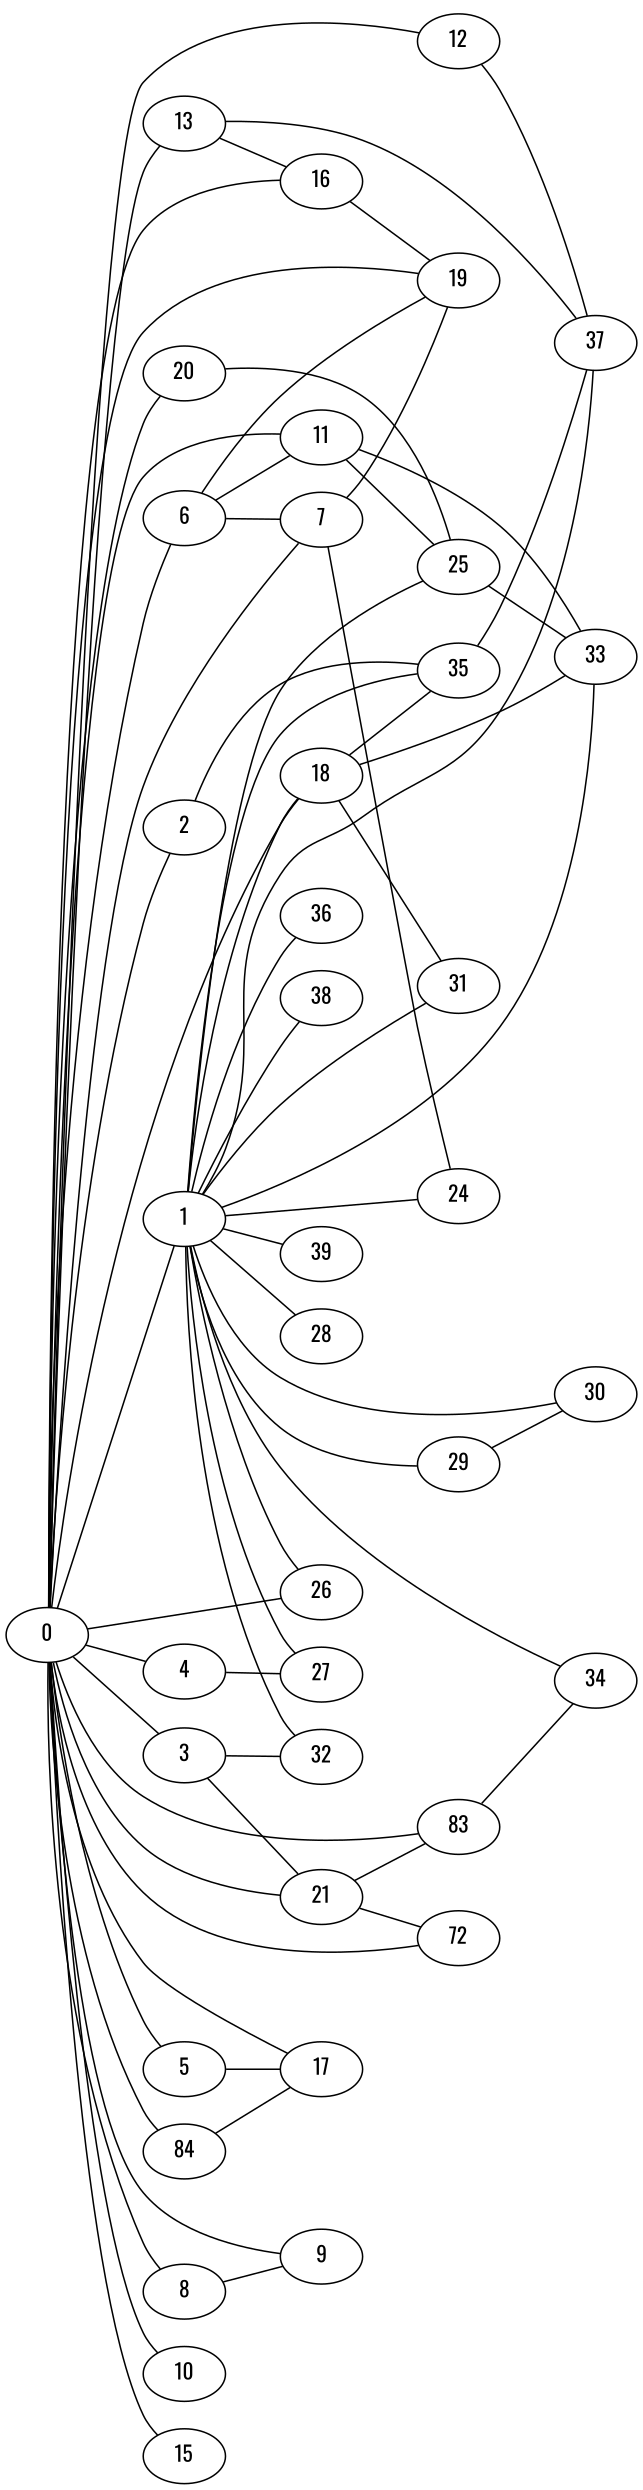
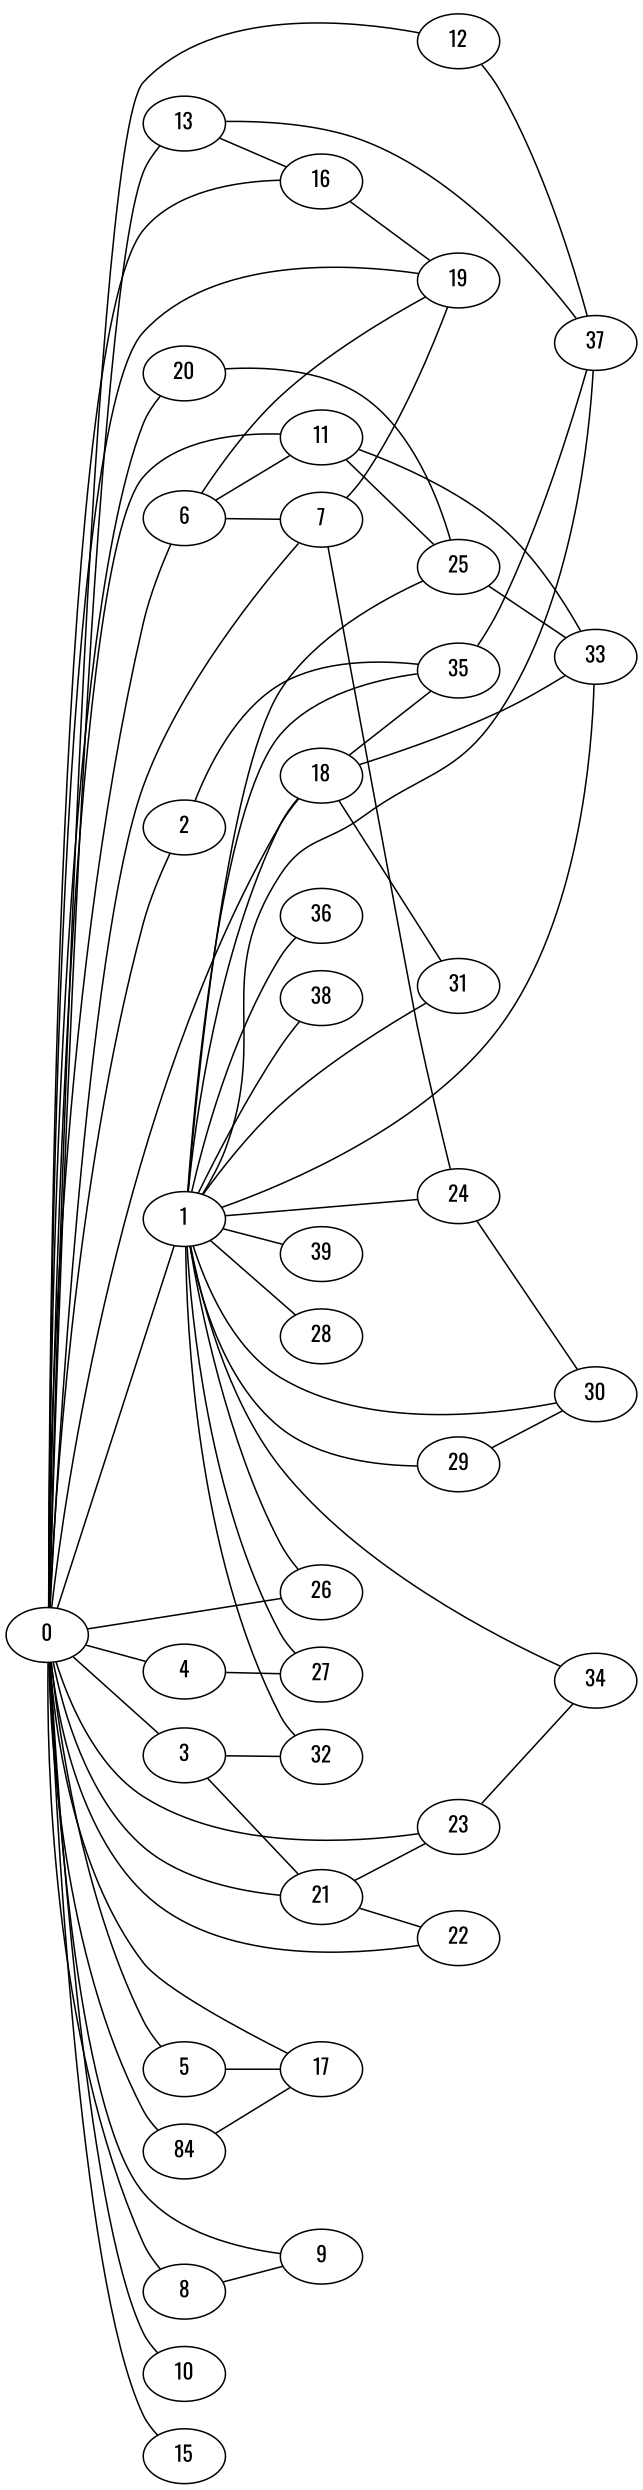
edge "24" -- "30": added
node "83": label "83" -> "23"
node "72": label "72" -> "22"
